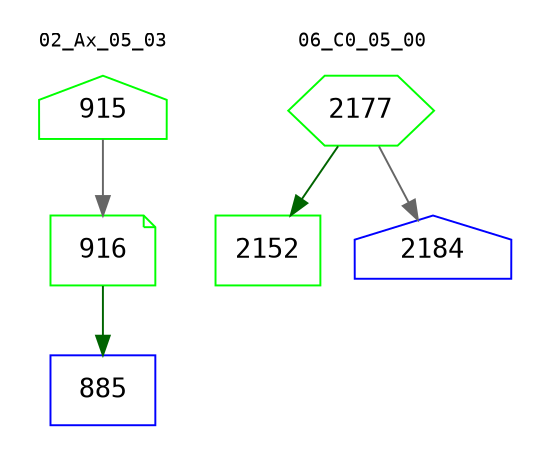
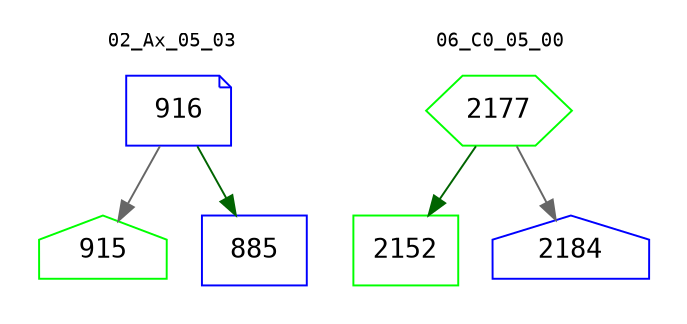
edge "915" -> "916": reversed
node "916": color green -> blue
